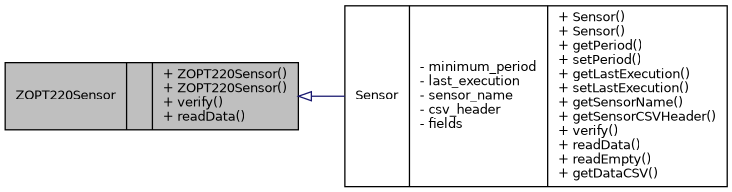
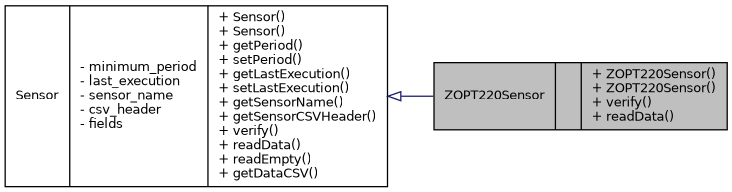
edge "Sensor" -> "ZOPT220Sensor": reversed
